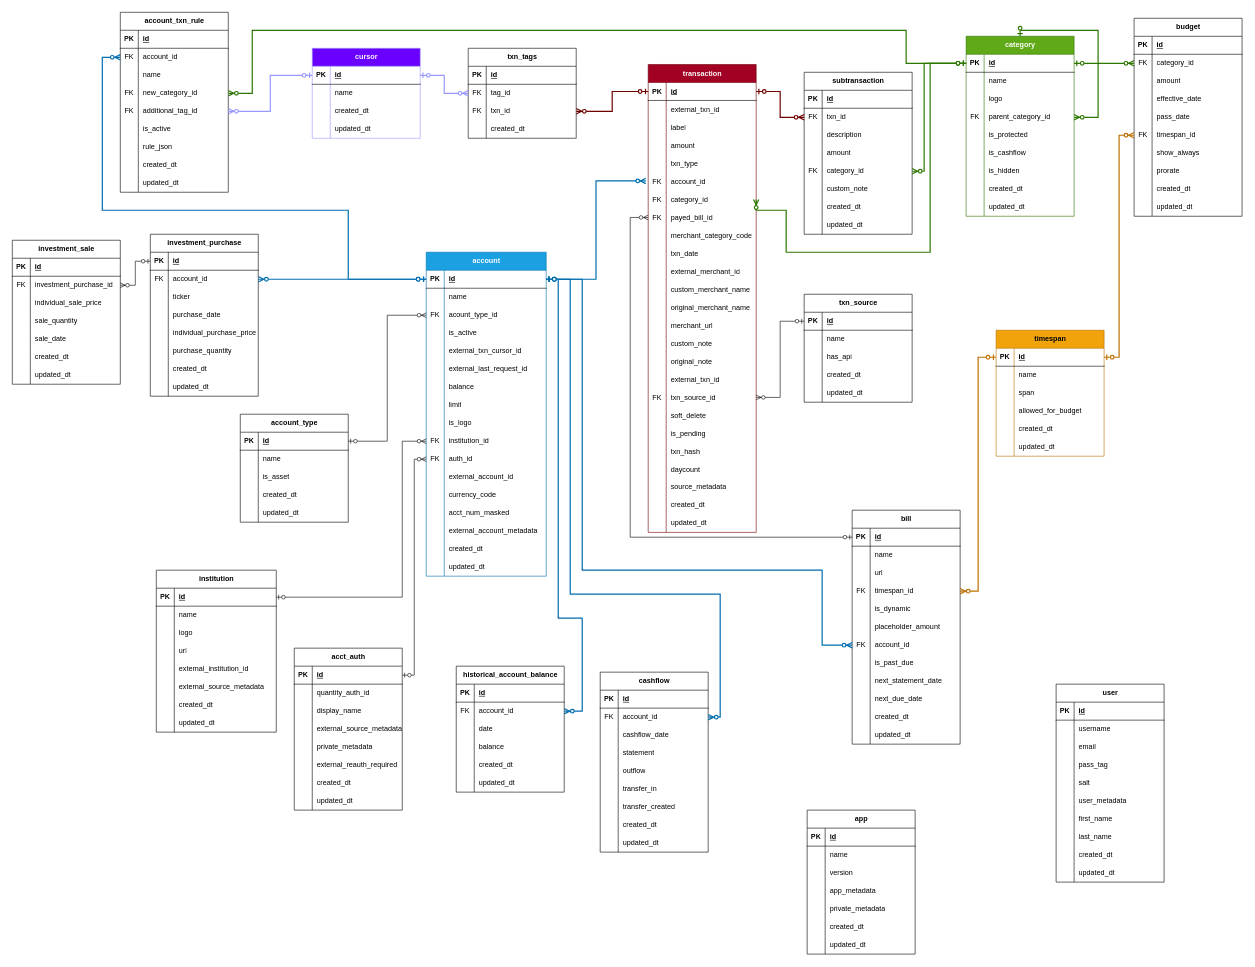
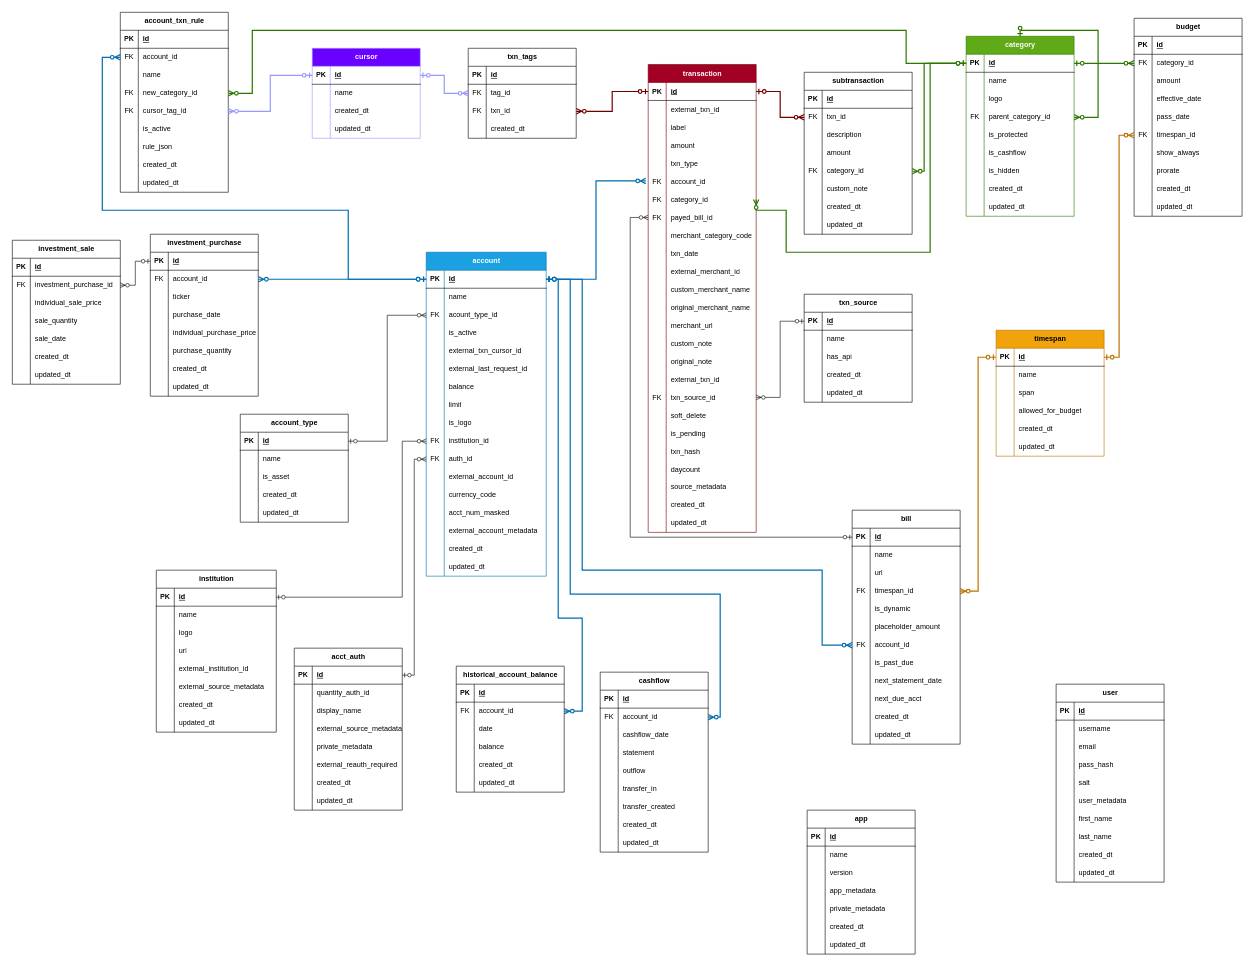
node "additional_tag_id": label "additional_tag_id" -> "cursor_tag_id"
node "next_due_date": label "next_due_date" -> "next_due_acct"
node "pass_tag": label "pass_tag" -> "pass_hash"
